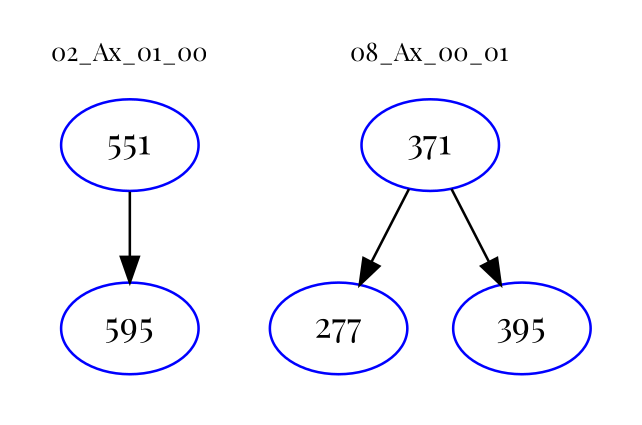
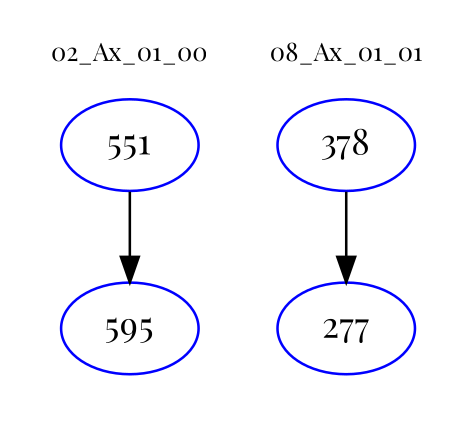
cluster "08_Ax_00_01": label "08_Ax_00_01" -> "08_Ax_01_01"
node "371": label "371" -> "378"
node "395": removed
